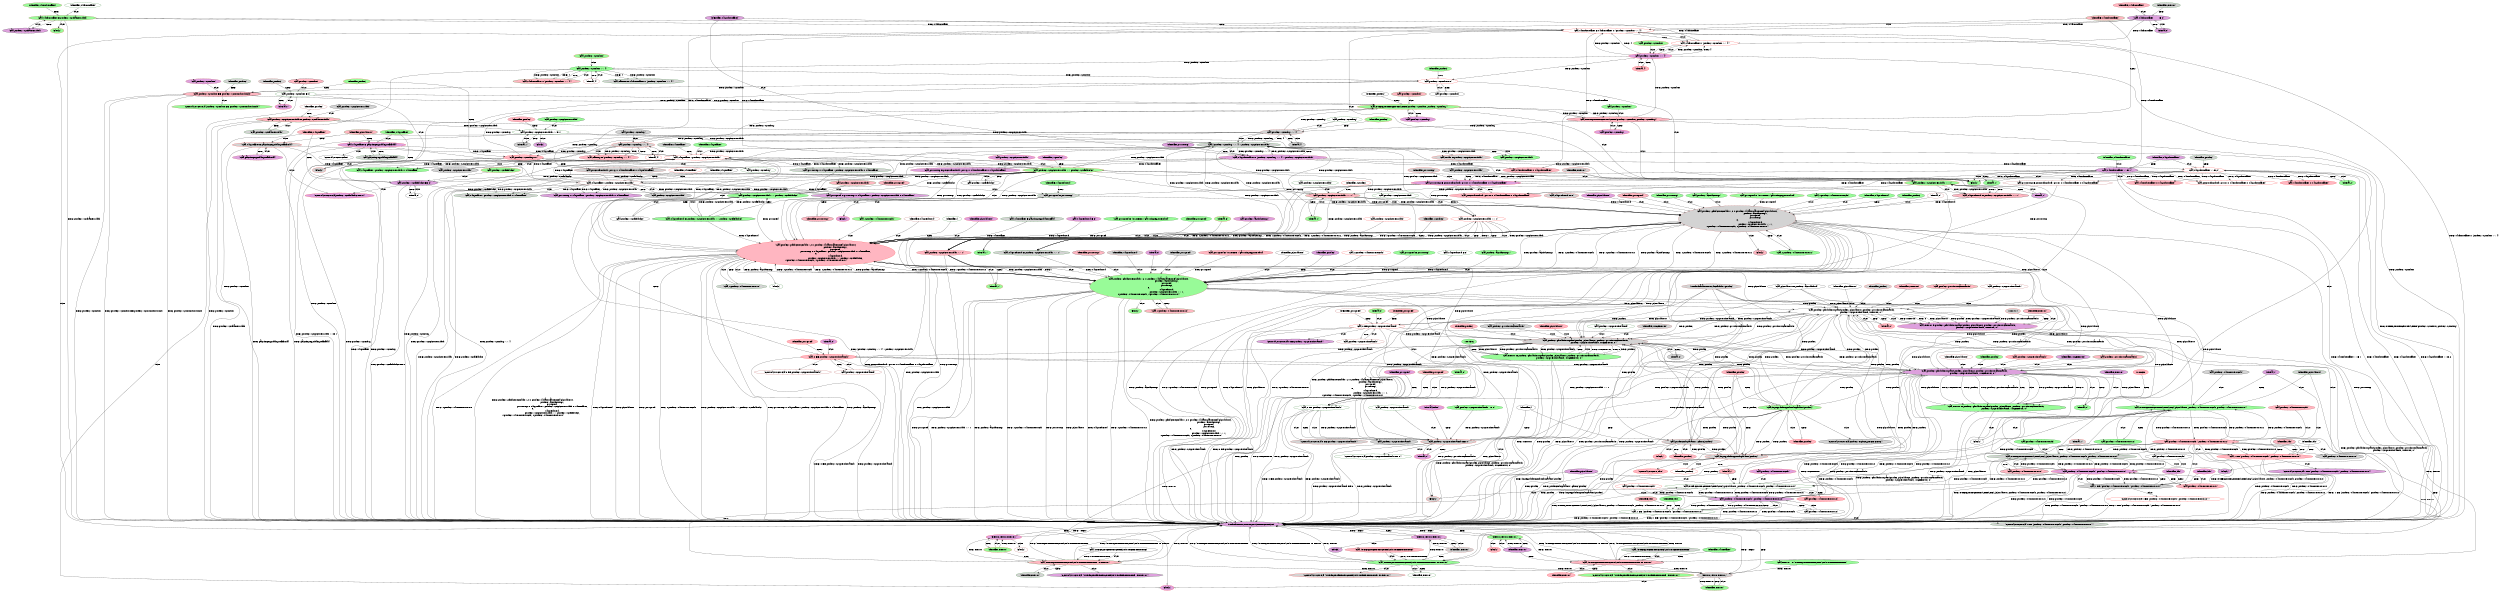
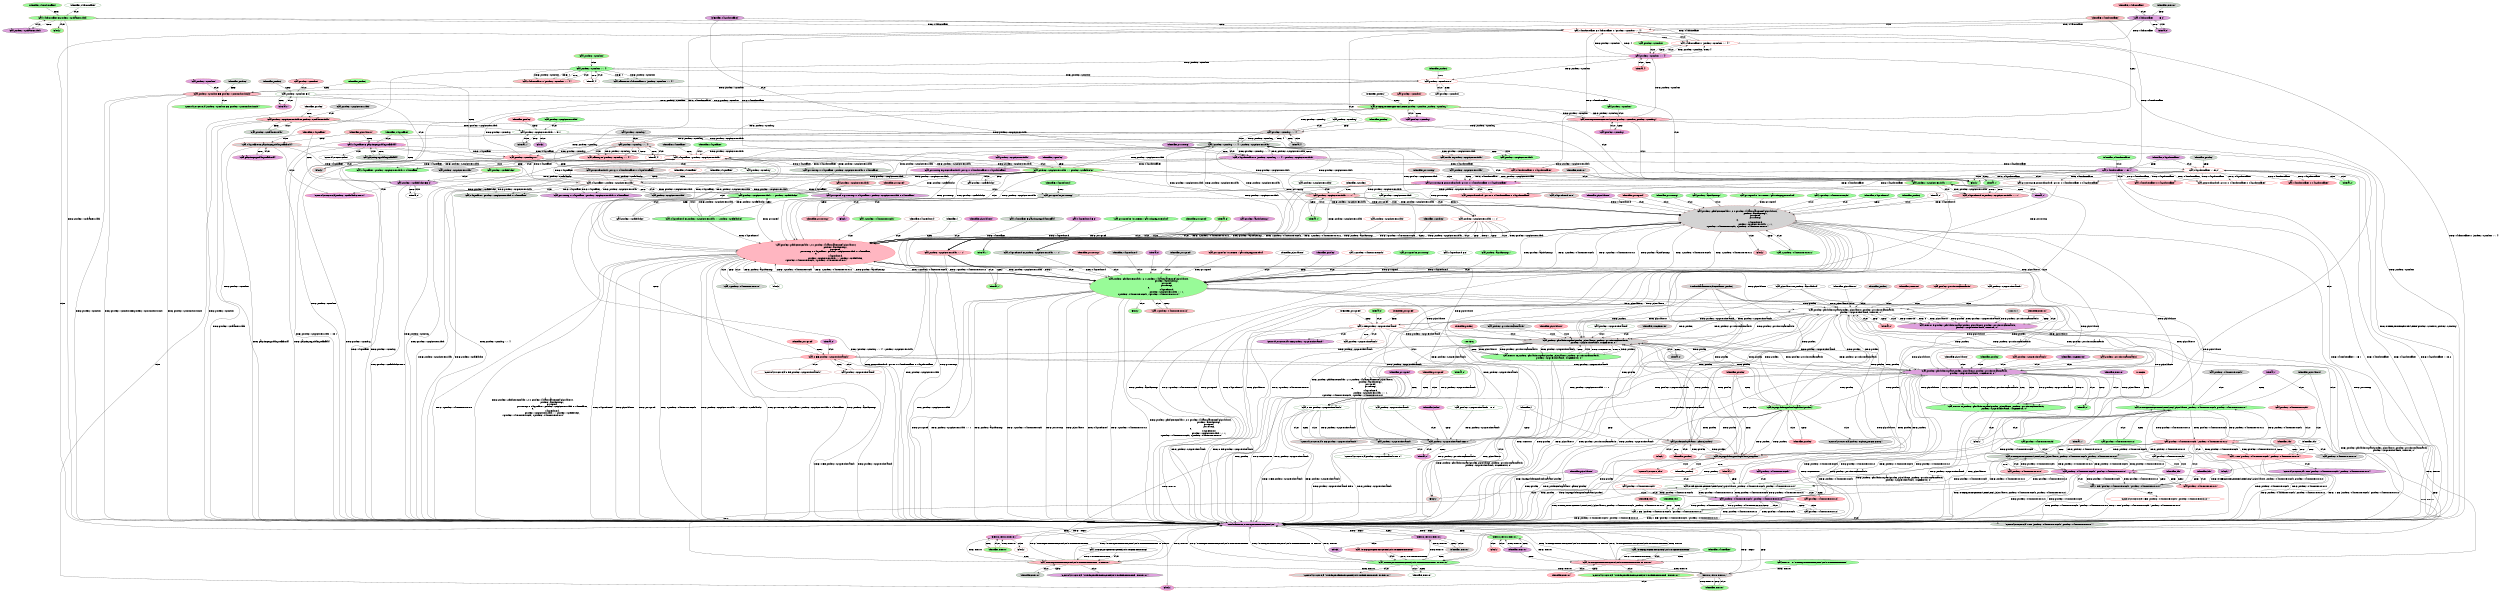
edge "(Call,u4_y_dst_offset >>= 2)" -> "(Literal,2)": label "CFG: " -> "AST: "
node "(MethodParameterIn,dec_field_t *ps_dec)": label "(MethodParameterIn,dec_field_t *ps_dec)" -> "(MethodParameterIn,dec_state_t *ps_dec)"
node "(Literal,index)": label "(Literal,index)" -> "(Identifier,index)"
node "(Call,ps_dec->u2_prev_intra_mb    = 0)": fillcolor palegreen -> white
node "(Call,ps_dec->u2_prev_intra_mb == 0)": color red -> black
node "(Call,impeg2d_dec_p_mb_params(ps_dec))": label "(Call,impeg2d_dec_p_mb_params(ps_dec))" -> "(Call,impeg2d_dec_p_mb_params(ps_quant))"
node "(MethodReturn,IMPEG2D_START_CODES_T)": label "(MethodReturn,IMPEG2D_START_CODES_T)" -> "(MethodReturn,IMPEG2D_ERROR_CODES_T)"
